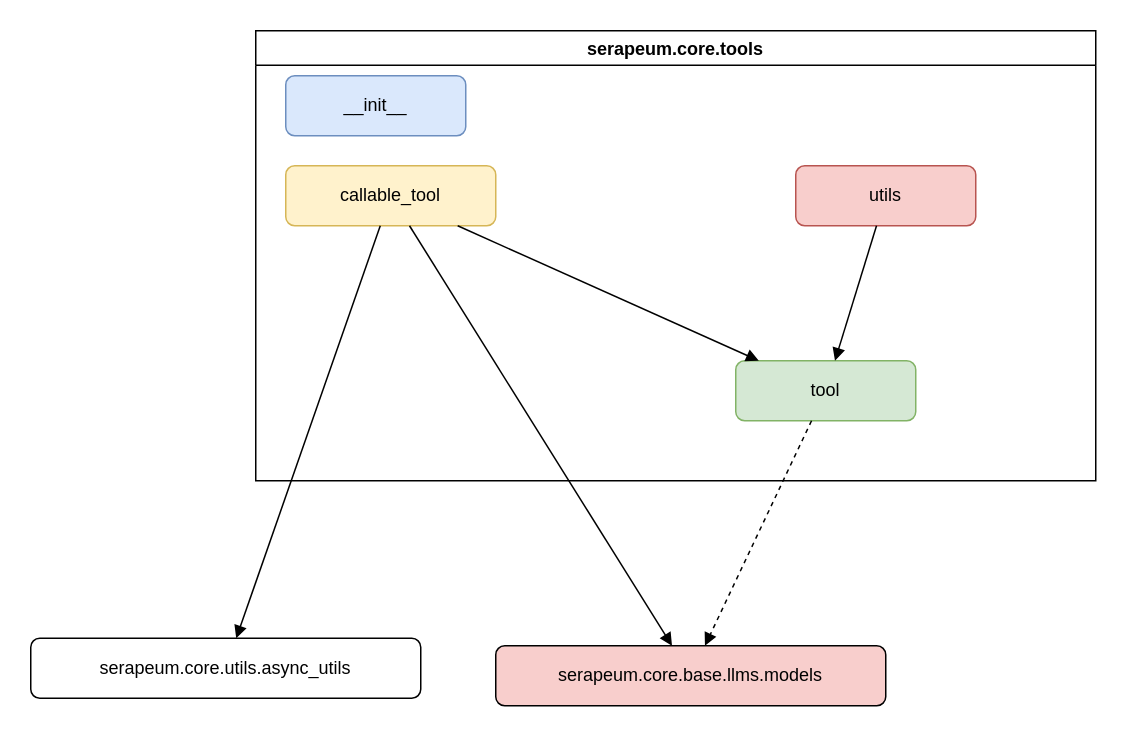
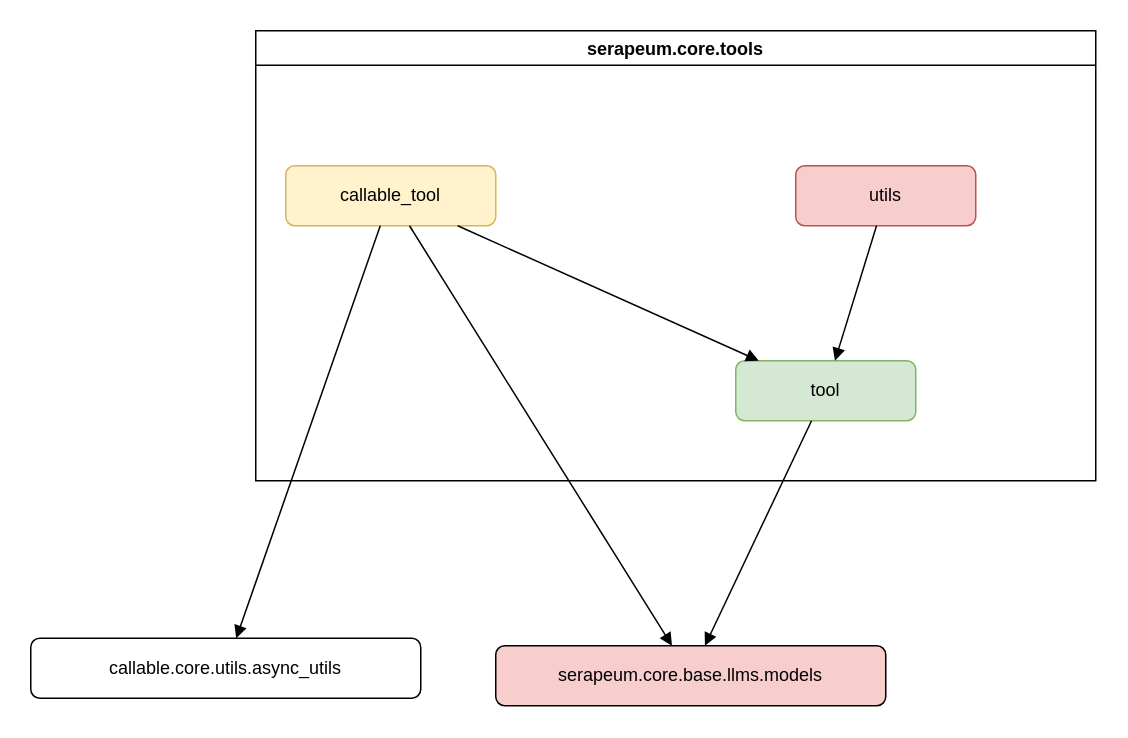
node "__init__": removed
edge "tool" -> "serapeum.core.base.llms.models": style dashed -> solid
node "serapeum.core.utils.async_utils": label "serapeum.core.utils.async_utils" -> "callable.core.utils.async_utils"
